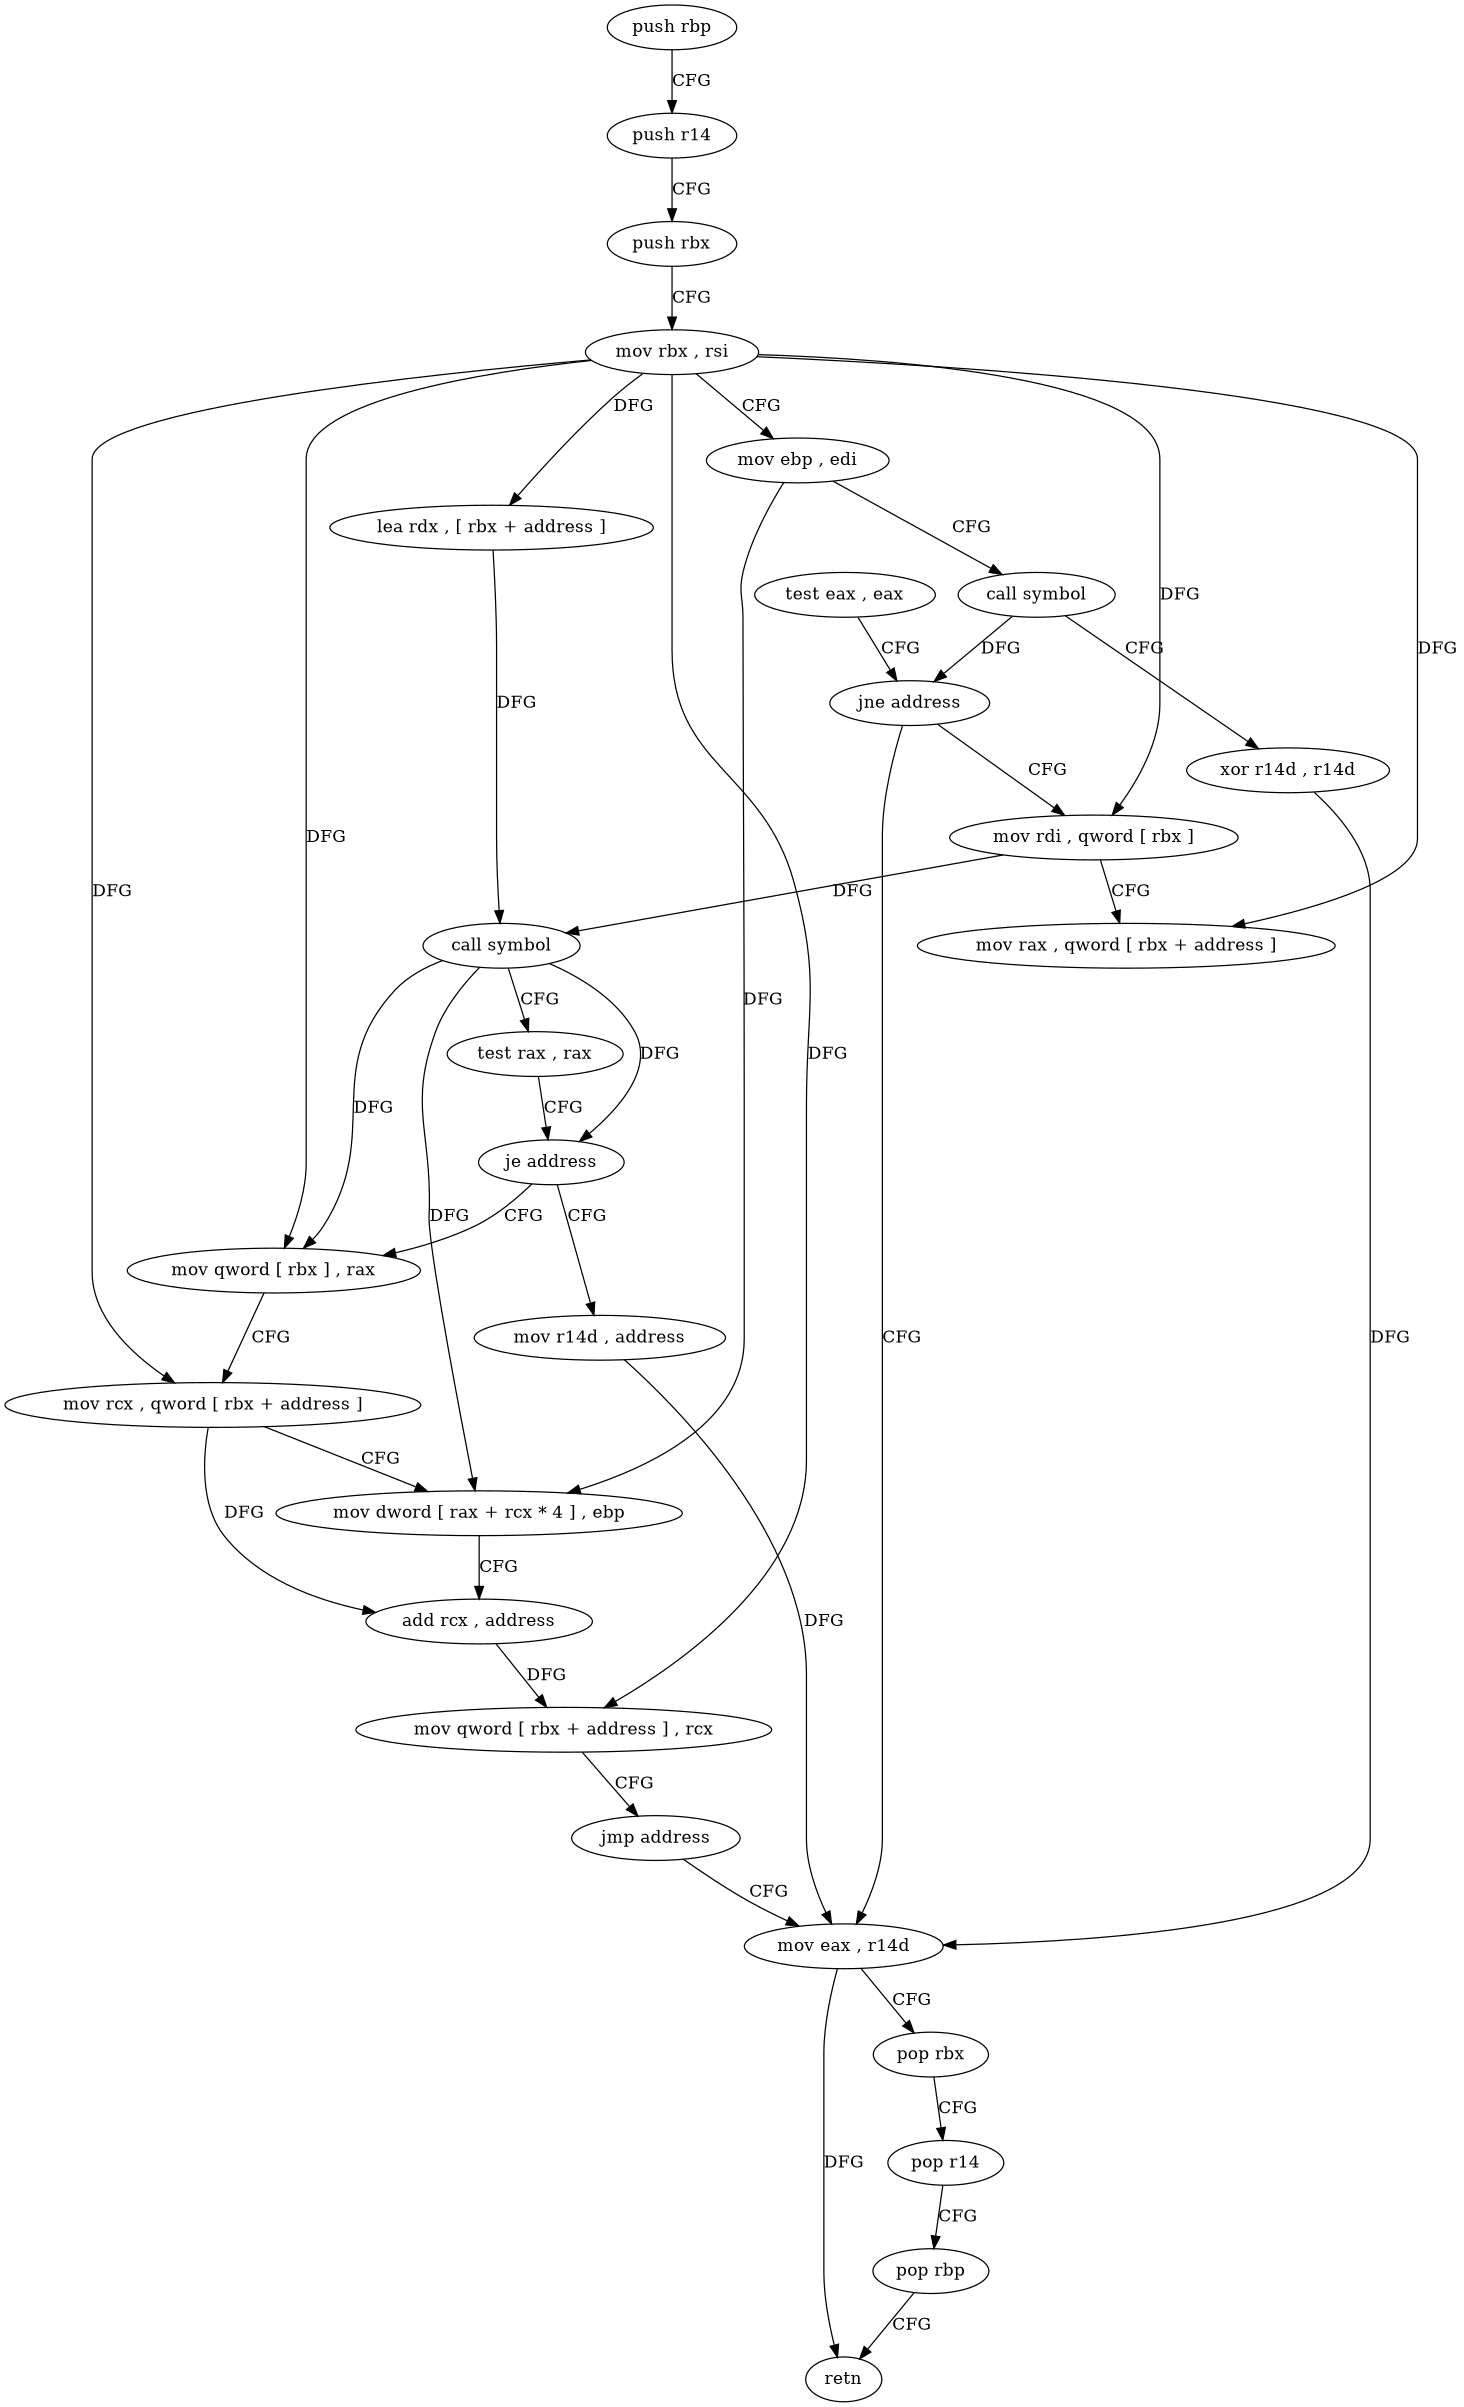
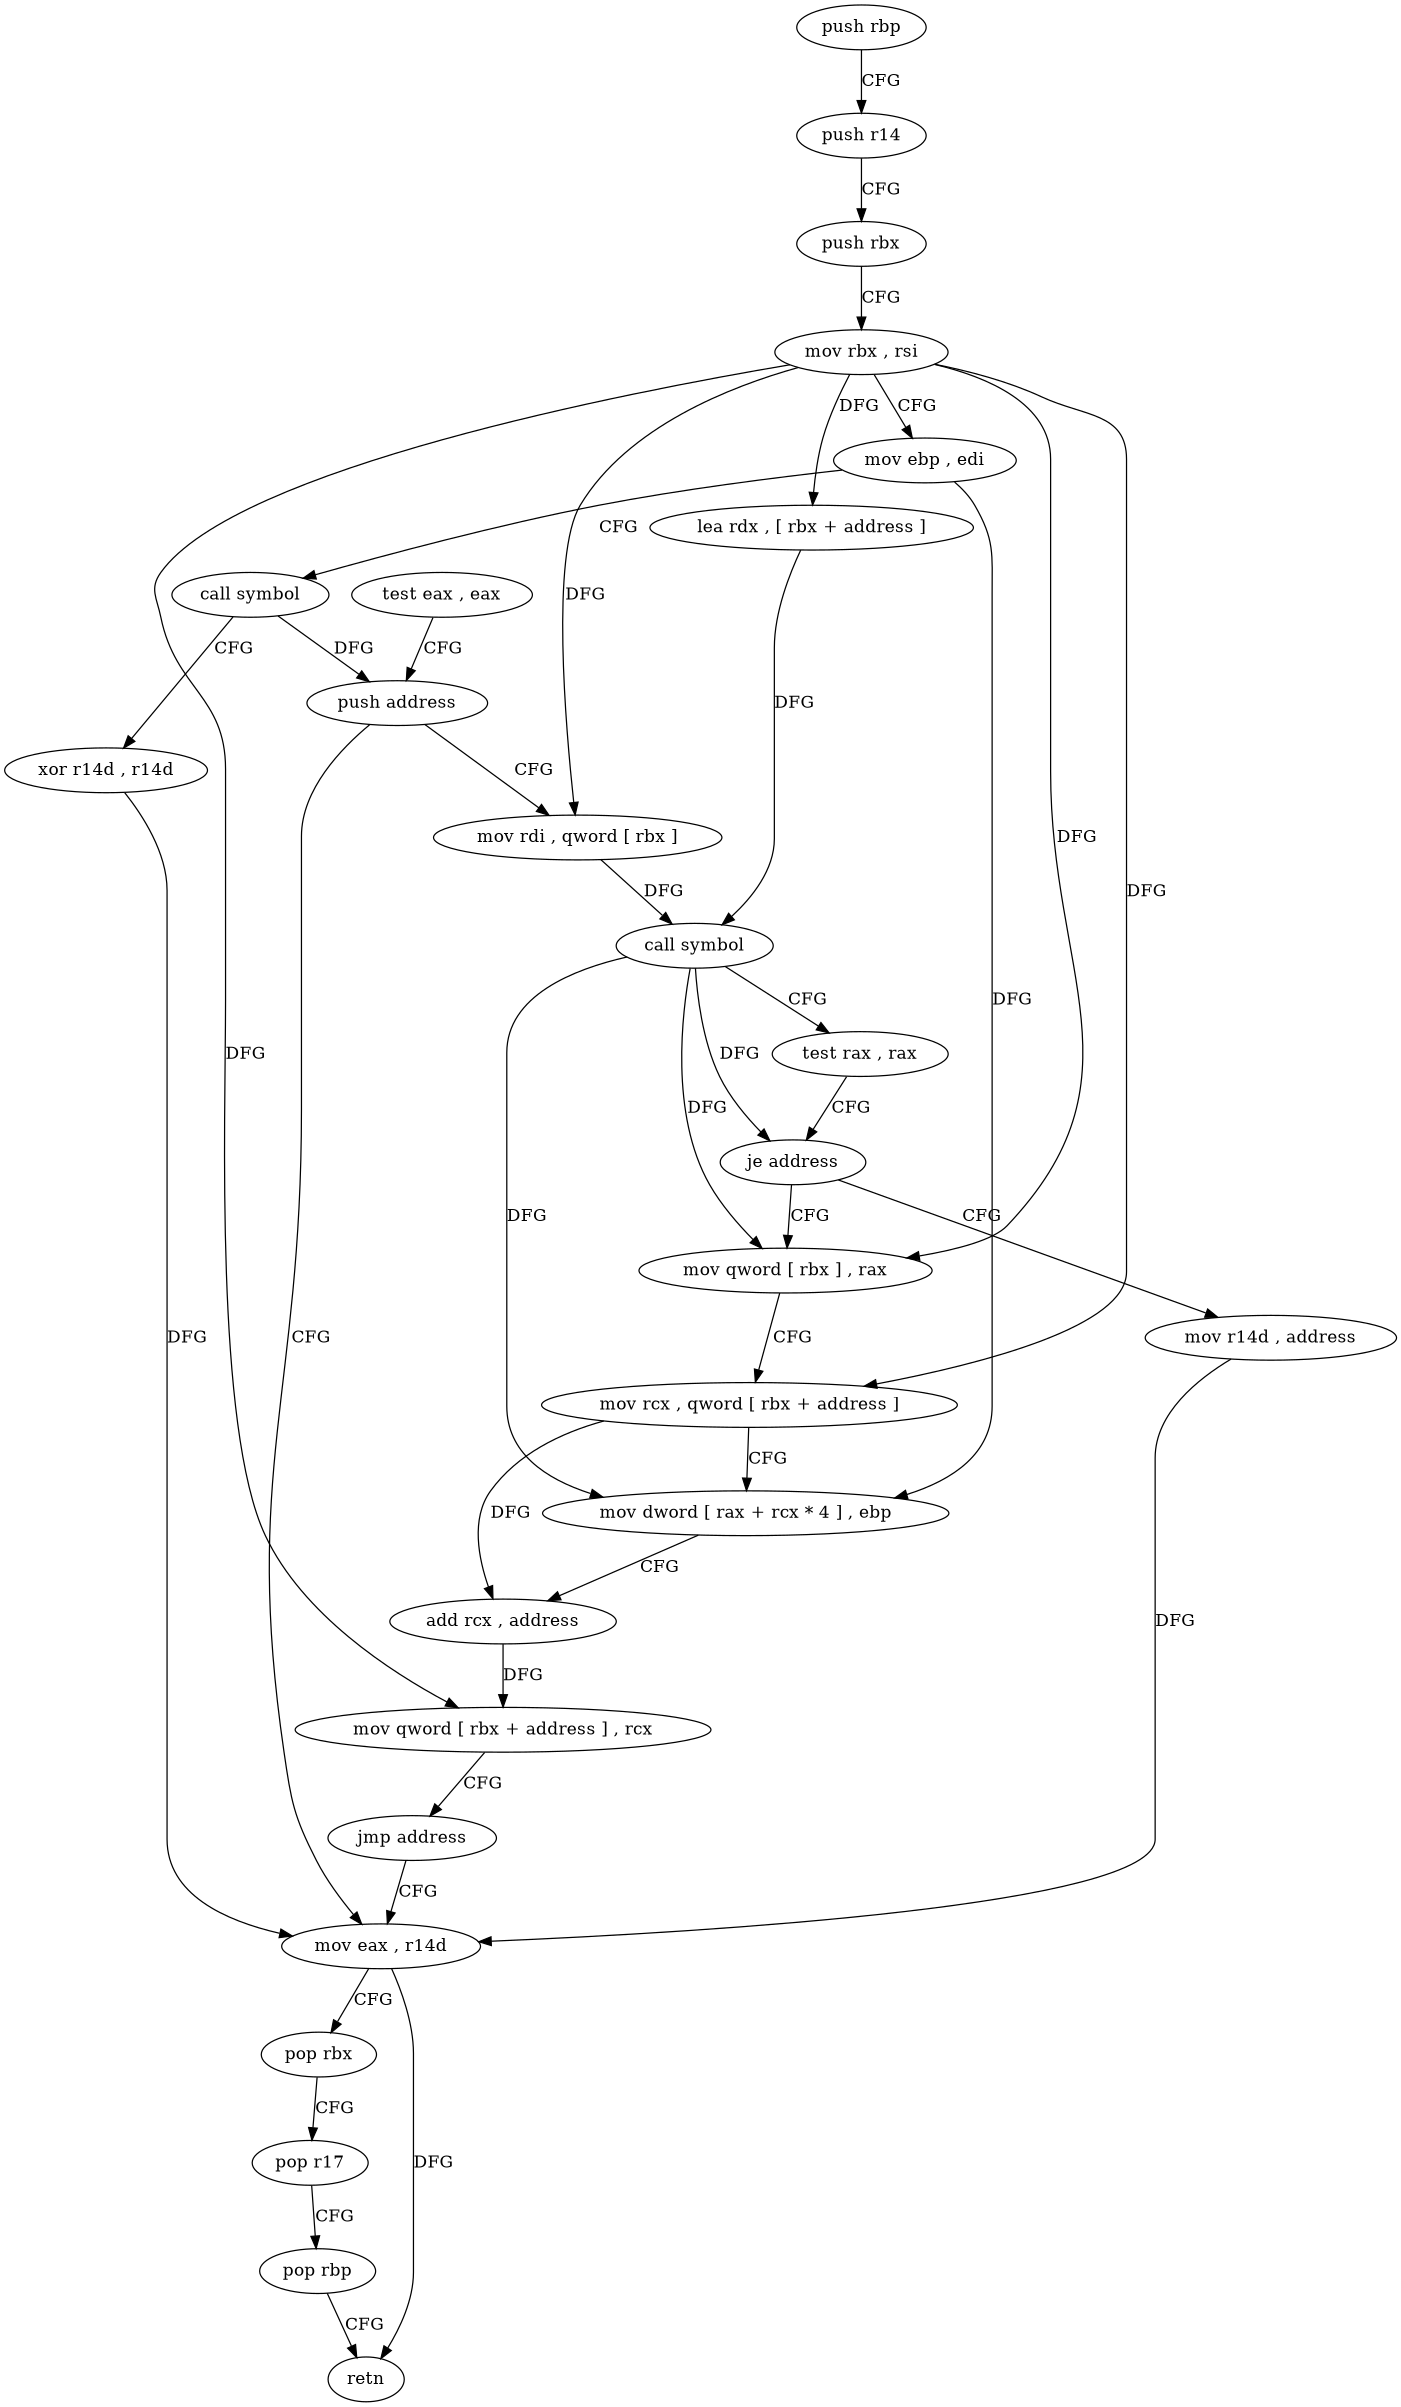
node "jne address": label "jne address" -> "push address"
node "mov rax , qword [ rbx + address ]": removed
node "pop r14": label "pop r14" -> "pop r17"
